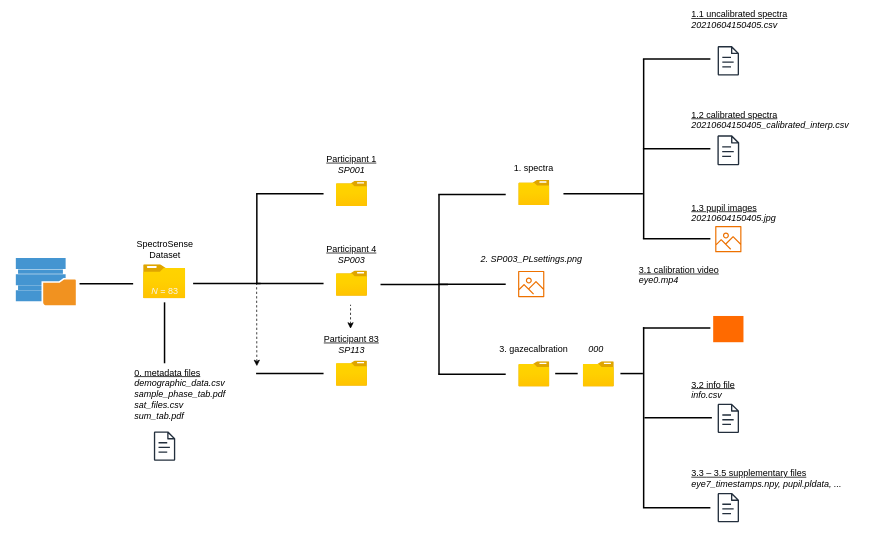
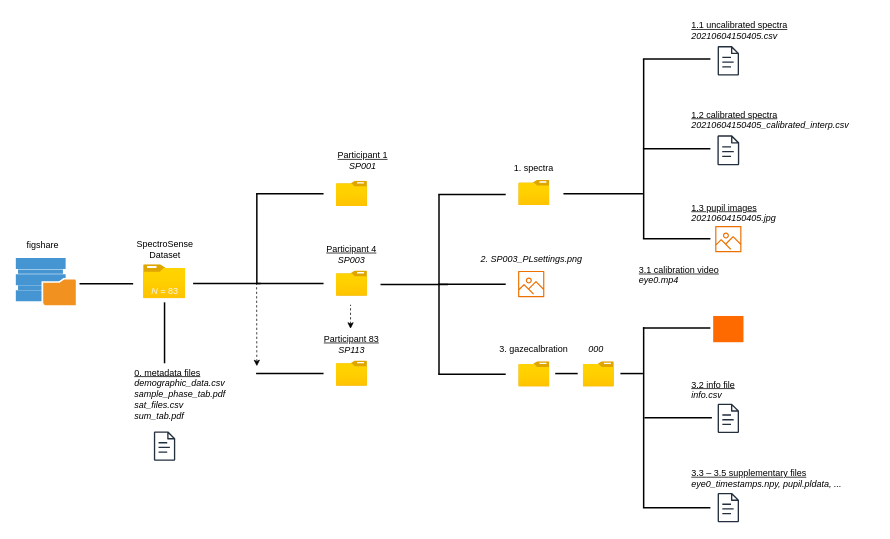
node "1.1 uncalibrated spectra 20210604150405.csv": moved (773, 20) -> (773, 31)
node "Participant 1 SP001": moved (351, 165) -> (362, 161)
node "figshare": added
node "3.3 – 3.5 supplementary files eye7_timestamps.npy, pupil.pldata, ...": label "3.3 – 3.5 supplementary files eye7_timestamps.npy, pupil.pldata, ..." -> "3.3 – 3.5 supplementary files eye0_timestamps.npy, pupil.pldata, ..."
